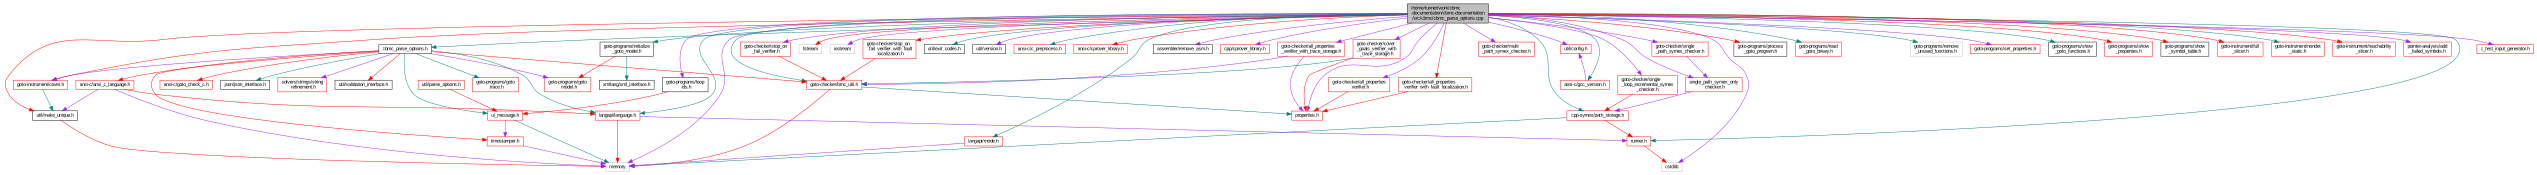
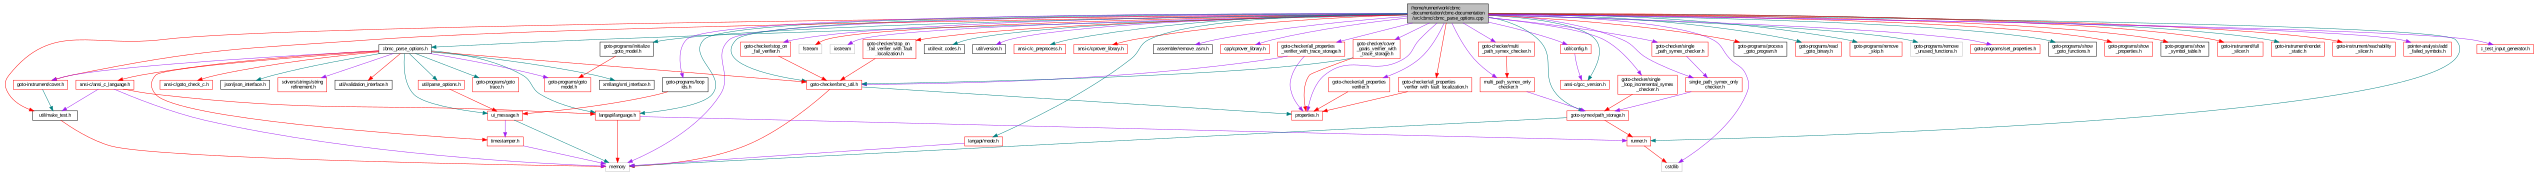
node "goto-programs/remove _skip.h": added
edge "goto-programs/initialize _goto_model.h" -> "xmllang/xml_interface.h": now "cbmc_parse_options.h" -> "xmllang/xml_interface.h"
edge "cbmc_parse_options.h" -> "util/parse_options.h": added
edge "ansi-c/gcc_version.h" -> "util/config.h": reversed
node "multi_path_symex_only _checker.h": added
node "util/make_unique.h": label "util/make_unique.h" -> "util/make_test.h"
node "cpp-symex/path_storage.h": label "cpp-symex/path_storage.h" -> "goto-symex/path_storage.h"
